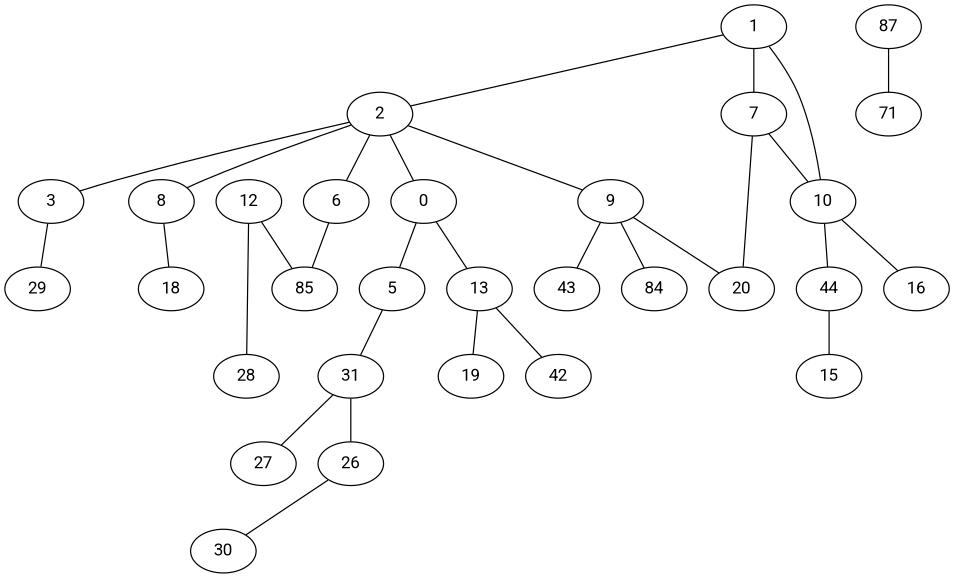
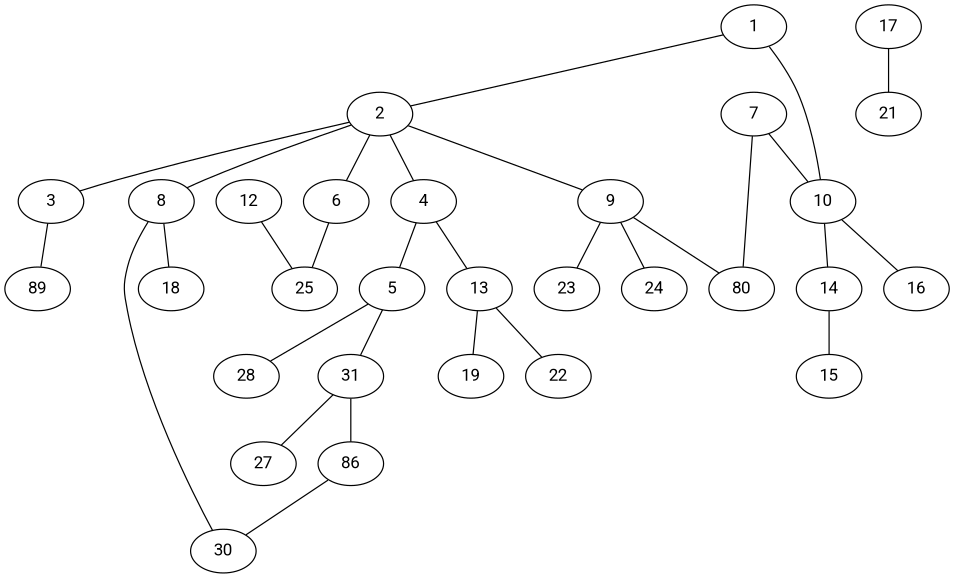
node "87": label "87" -> "17"
edge "1" -- "7": removed
node "71": label "71" -> "21"
node "0": label "0" -> "4"
node "29": label "29" -> "89"
edge "12" -- "28": now "5" -- "28"
node "85": label "85" -> "25"
node "43": label "43" -> "23"
node "84": label "84" -> "24"
node "20": label "20" -> "80"
node "44": label "44" -> "14"
node "42": label "42" -> "22"
edge "8" -- "30": added
node "26": label "26" -> "86"
